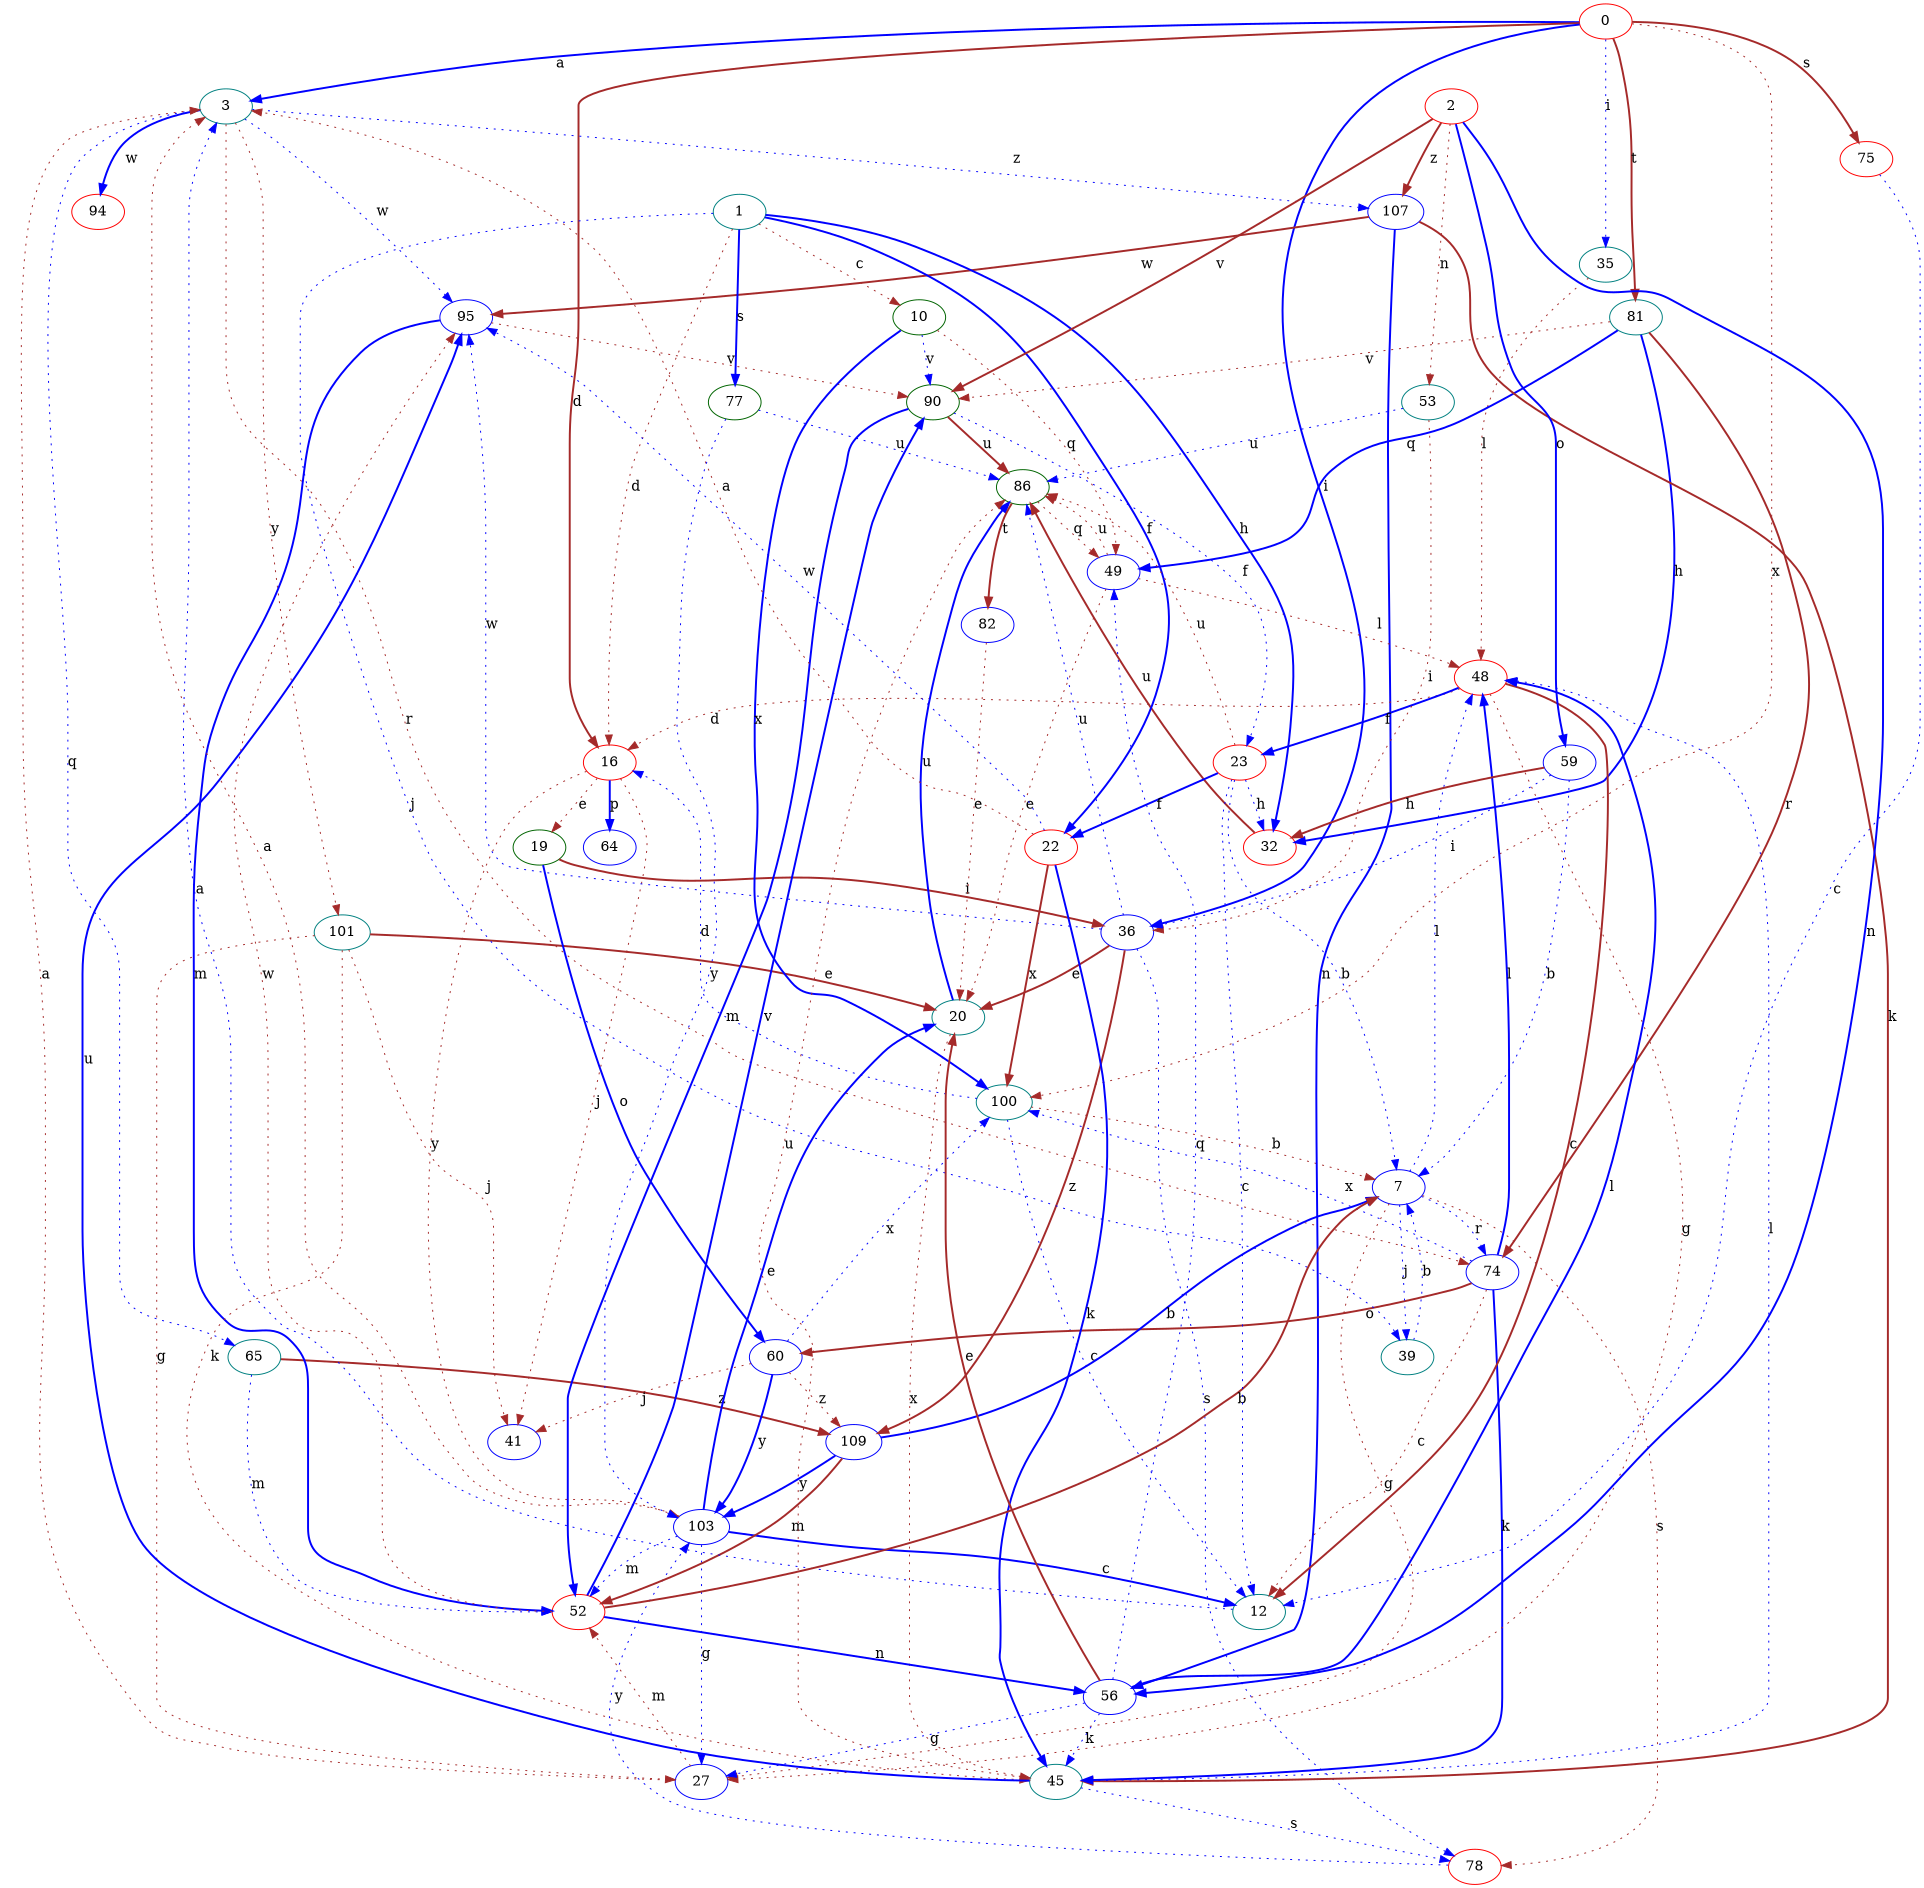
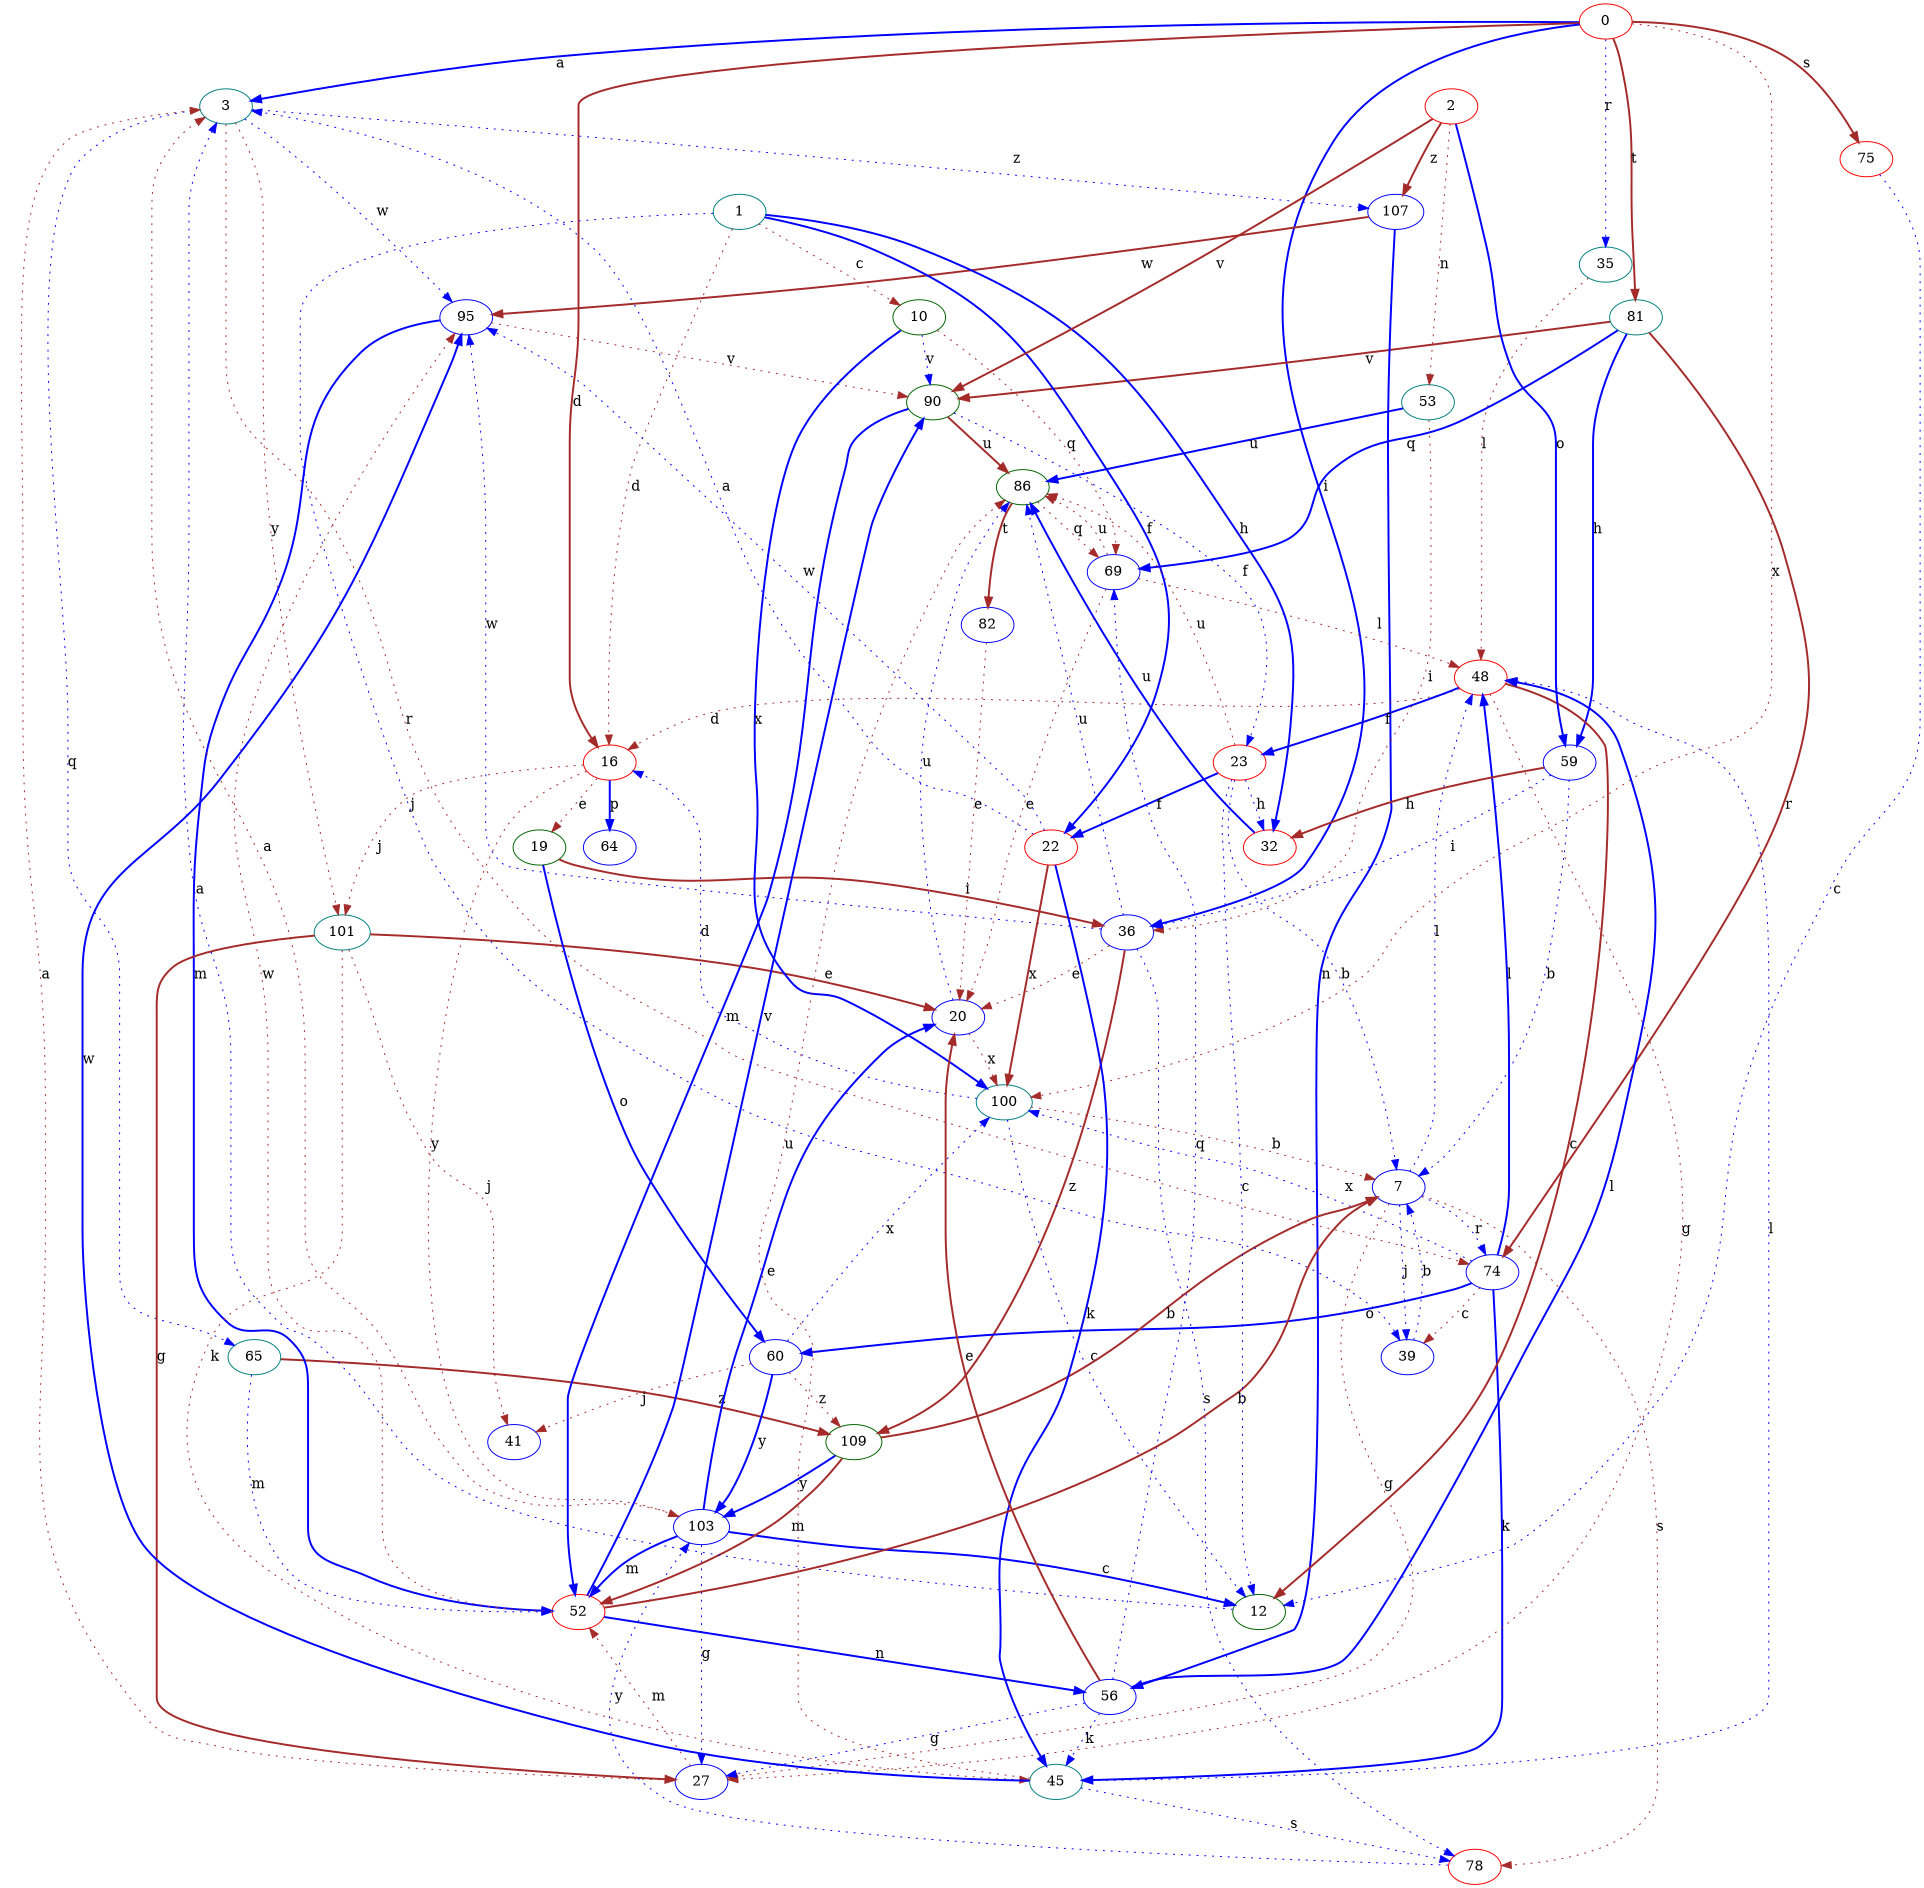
edge "0" -> "35": label "i" -> "r"
node "94": removed
edge "81" -> "90": style dotted -> bold
node "77": removed
edge "22" -> "3": color brown -> blue
edge "53" -> "86": style dotted -> bold
node "49": label "49" -> "69"
edge "32" -> "86": color brown -> blue
edge "81" -> "32": now "81" -> "59"
edge "20" -> "86": style bold -> dotted
edge "36" -> "20": style bold -> dotted
edge "2" -> "56": removed, label "n"
node "20": color teal -> blue
edge "45" -> "95": label "u" -> "w"
edge "16" -> "41": now "16" -> "101"
edge "107" -> "45": removed, label "k"
edge "74" -> "60": color brown -> blue
edge "109" -> "7": color blue -> brown
node "39": color teal -> blue
node "109": color blue -> darkgreen
edge "74" -> "12": now "74" -> "39"
edge "20" -> "45": now "20" -> "100"
edge "101" -> "27": style dotted -> bold
edge "103" -> "52": style dotted -> bold
node "12": color teal -> darkgreen
